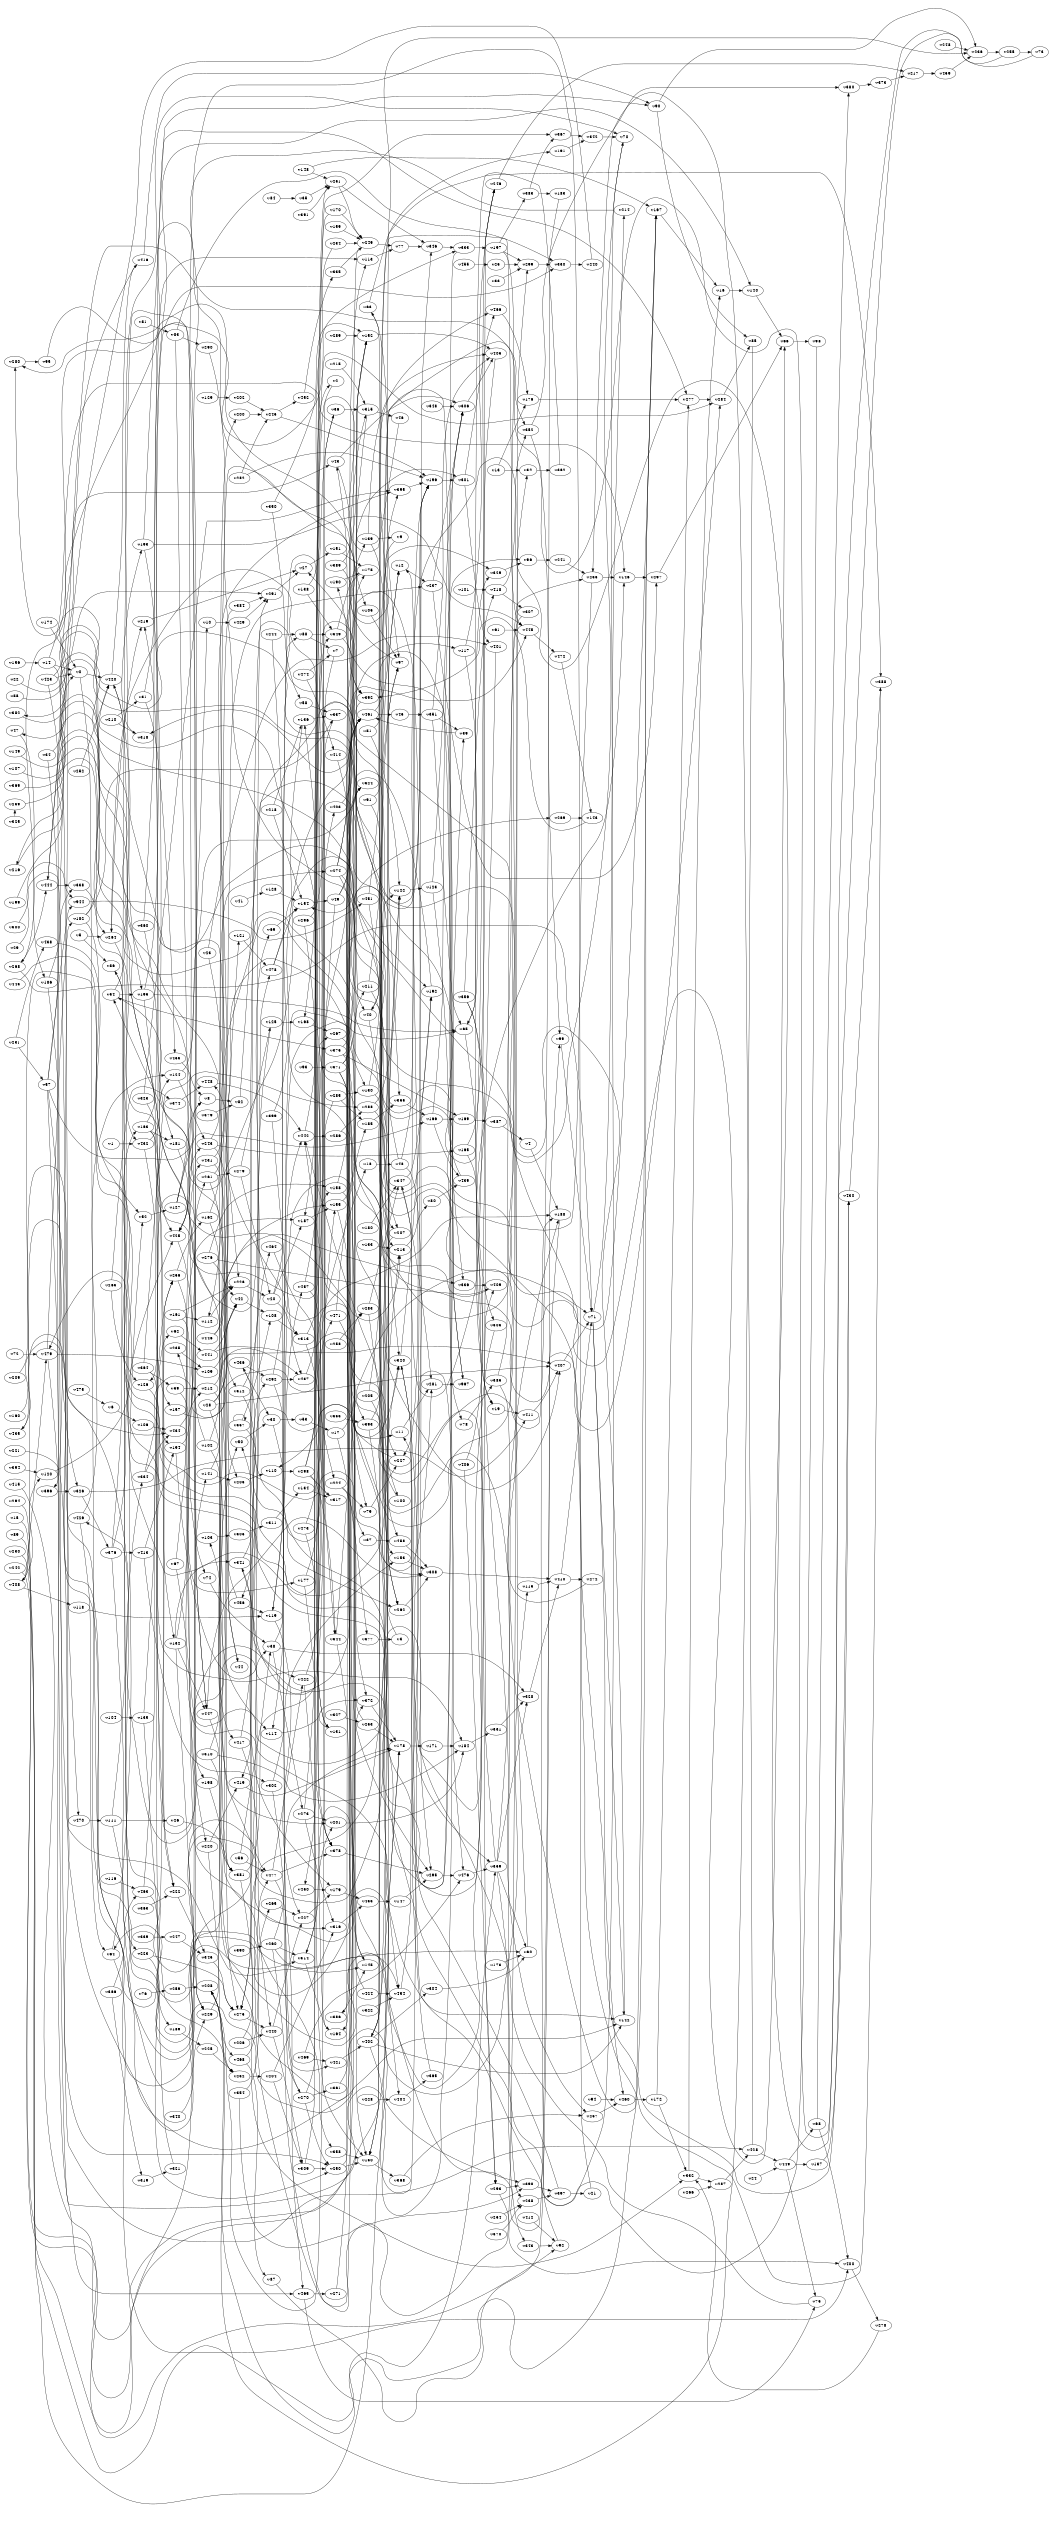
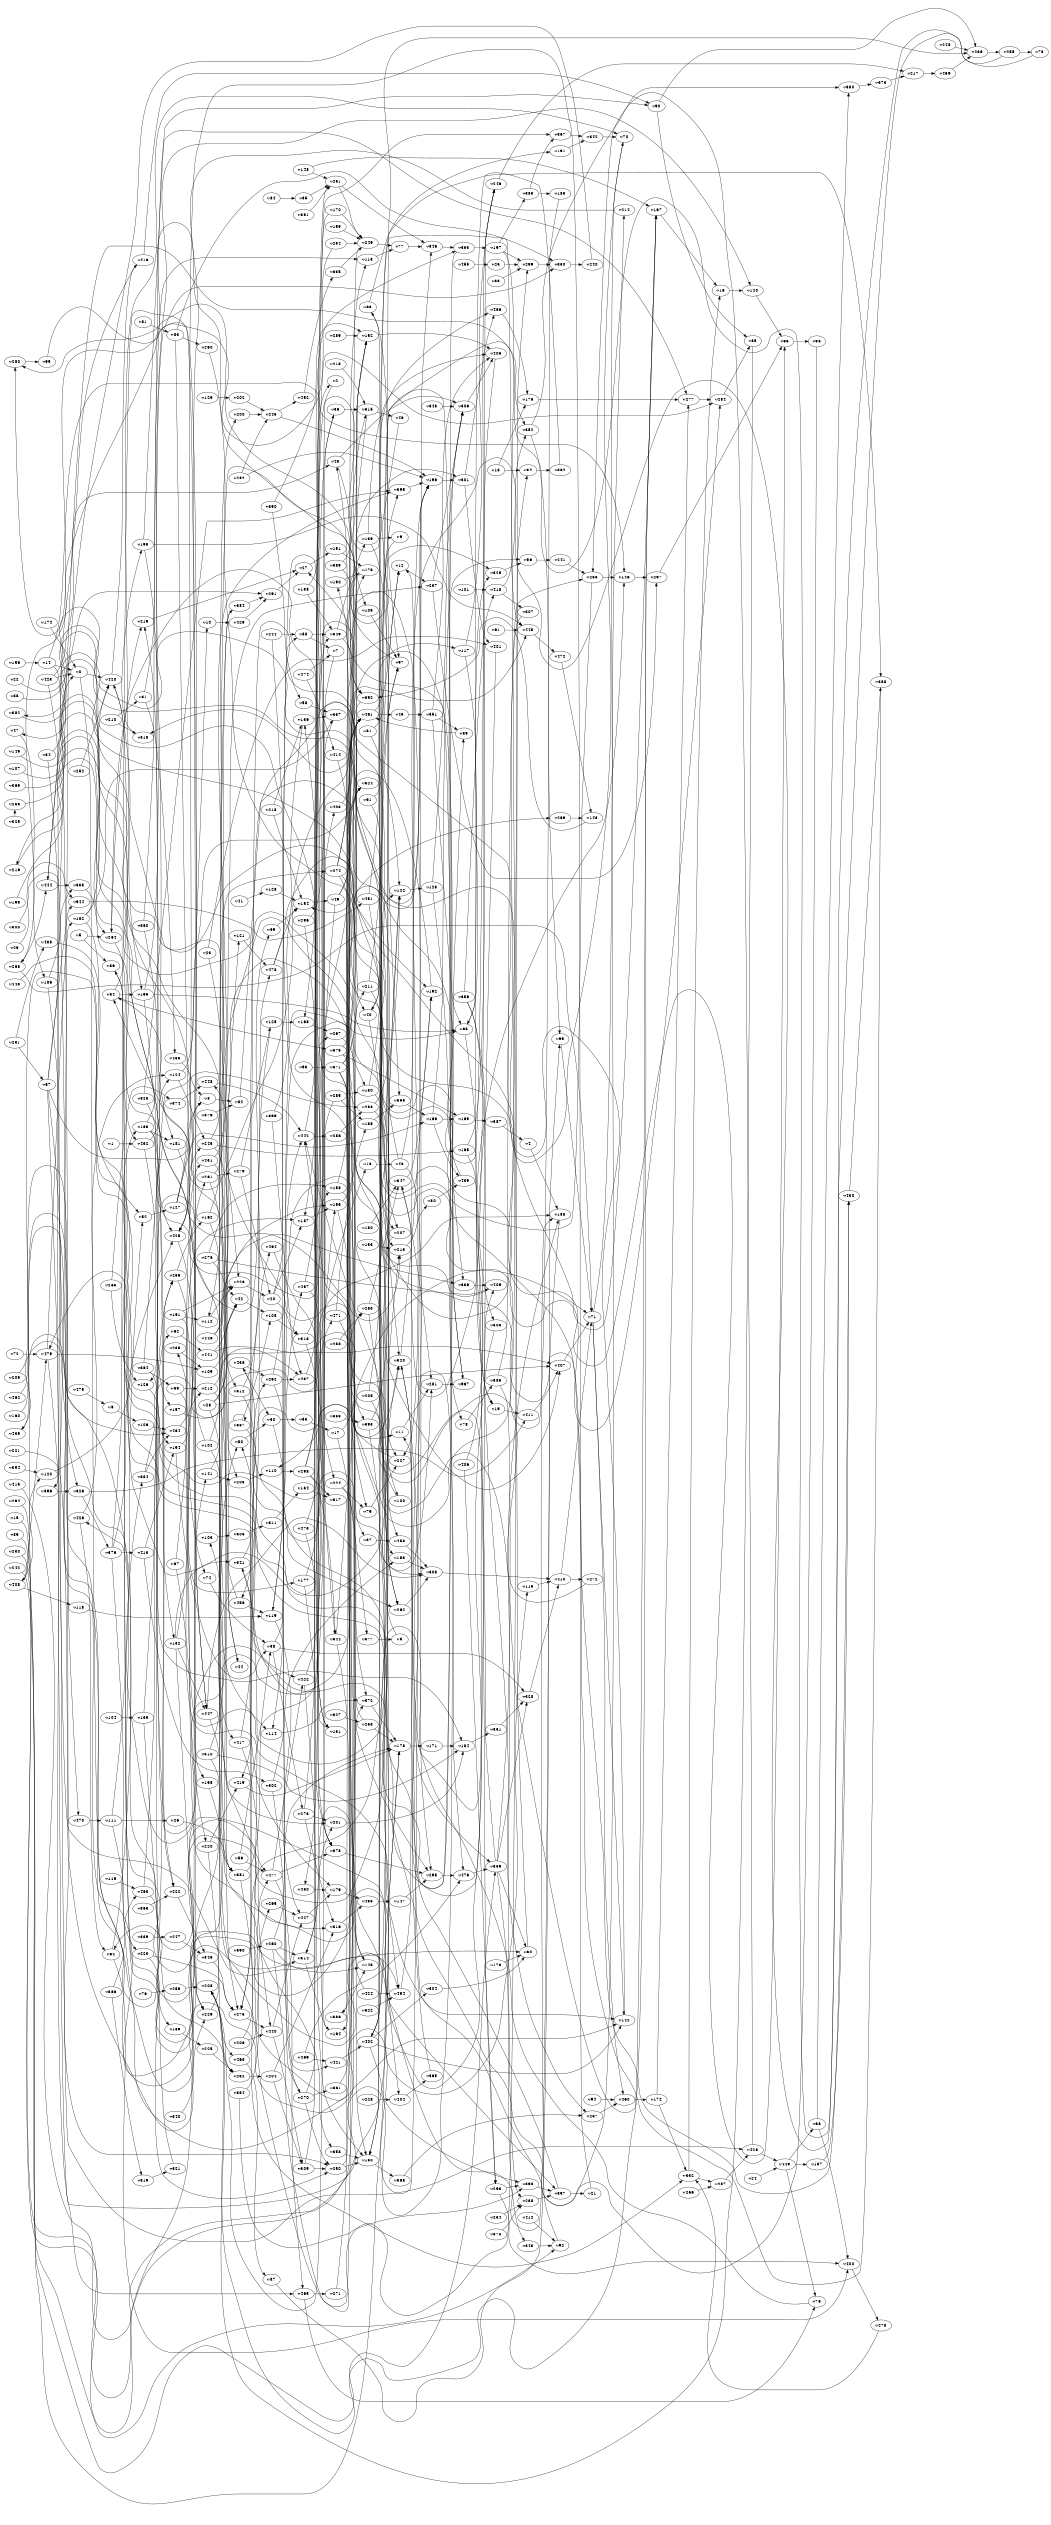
node "v462": added
edge "v160" -> "v291": now "v160" -> "v384"
